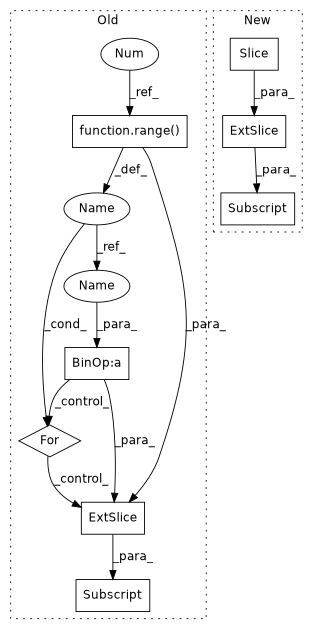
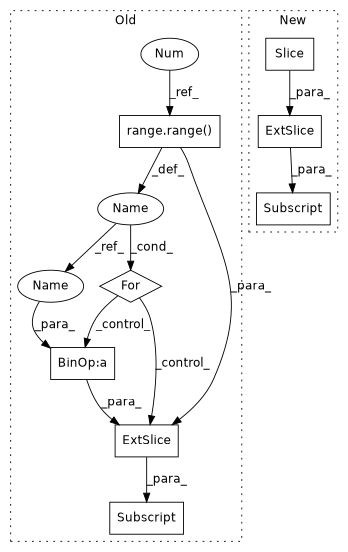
node "function.range()": label "function.range()" -> "range.range()"
edge "BinOp:a" -> "For": reversed
